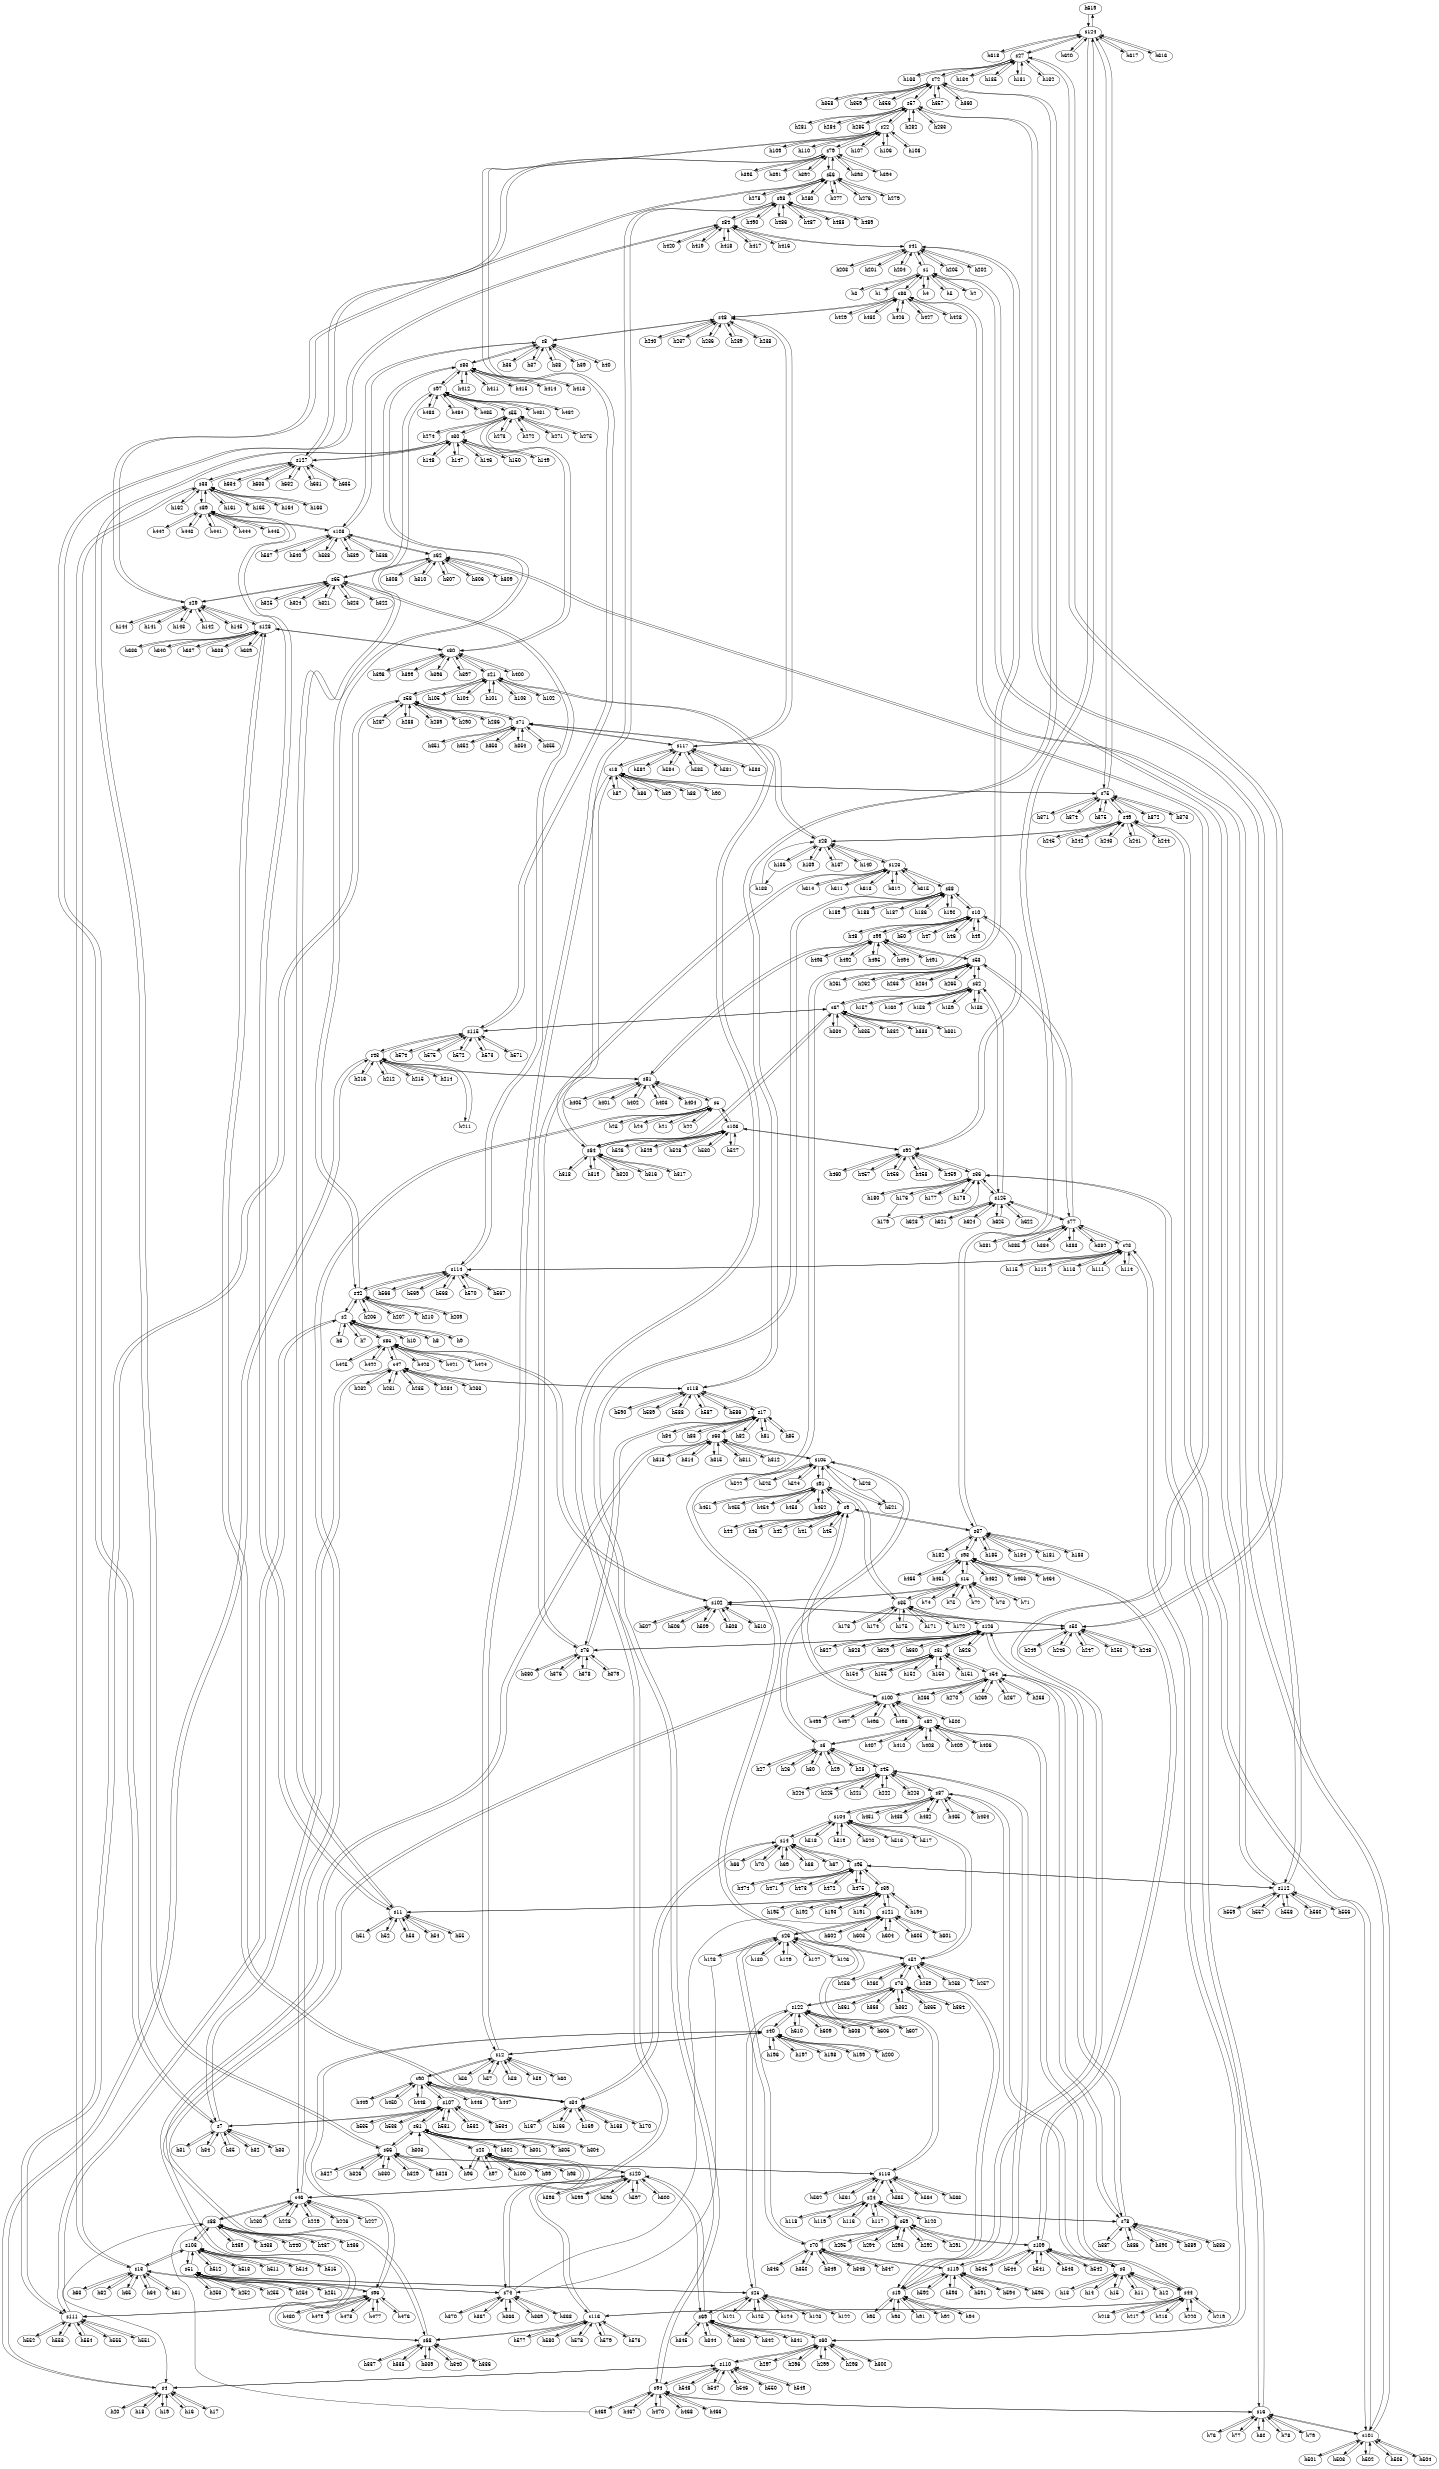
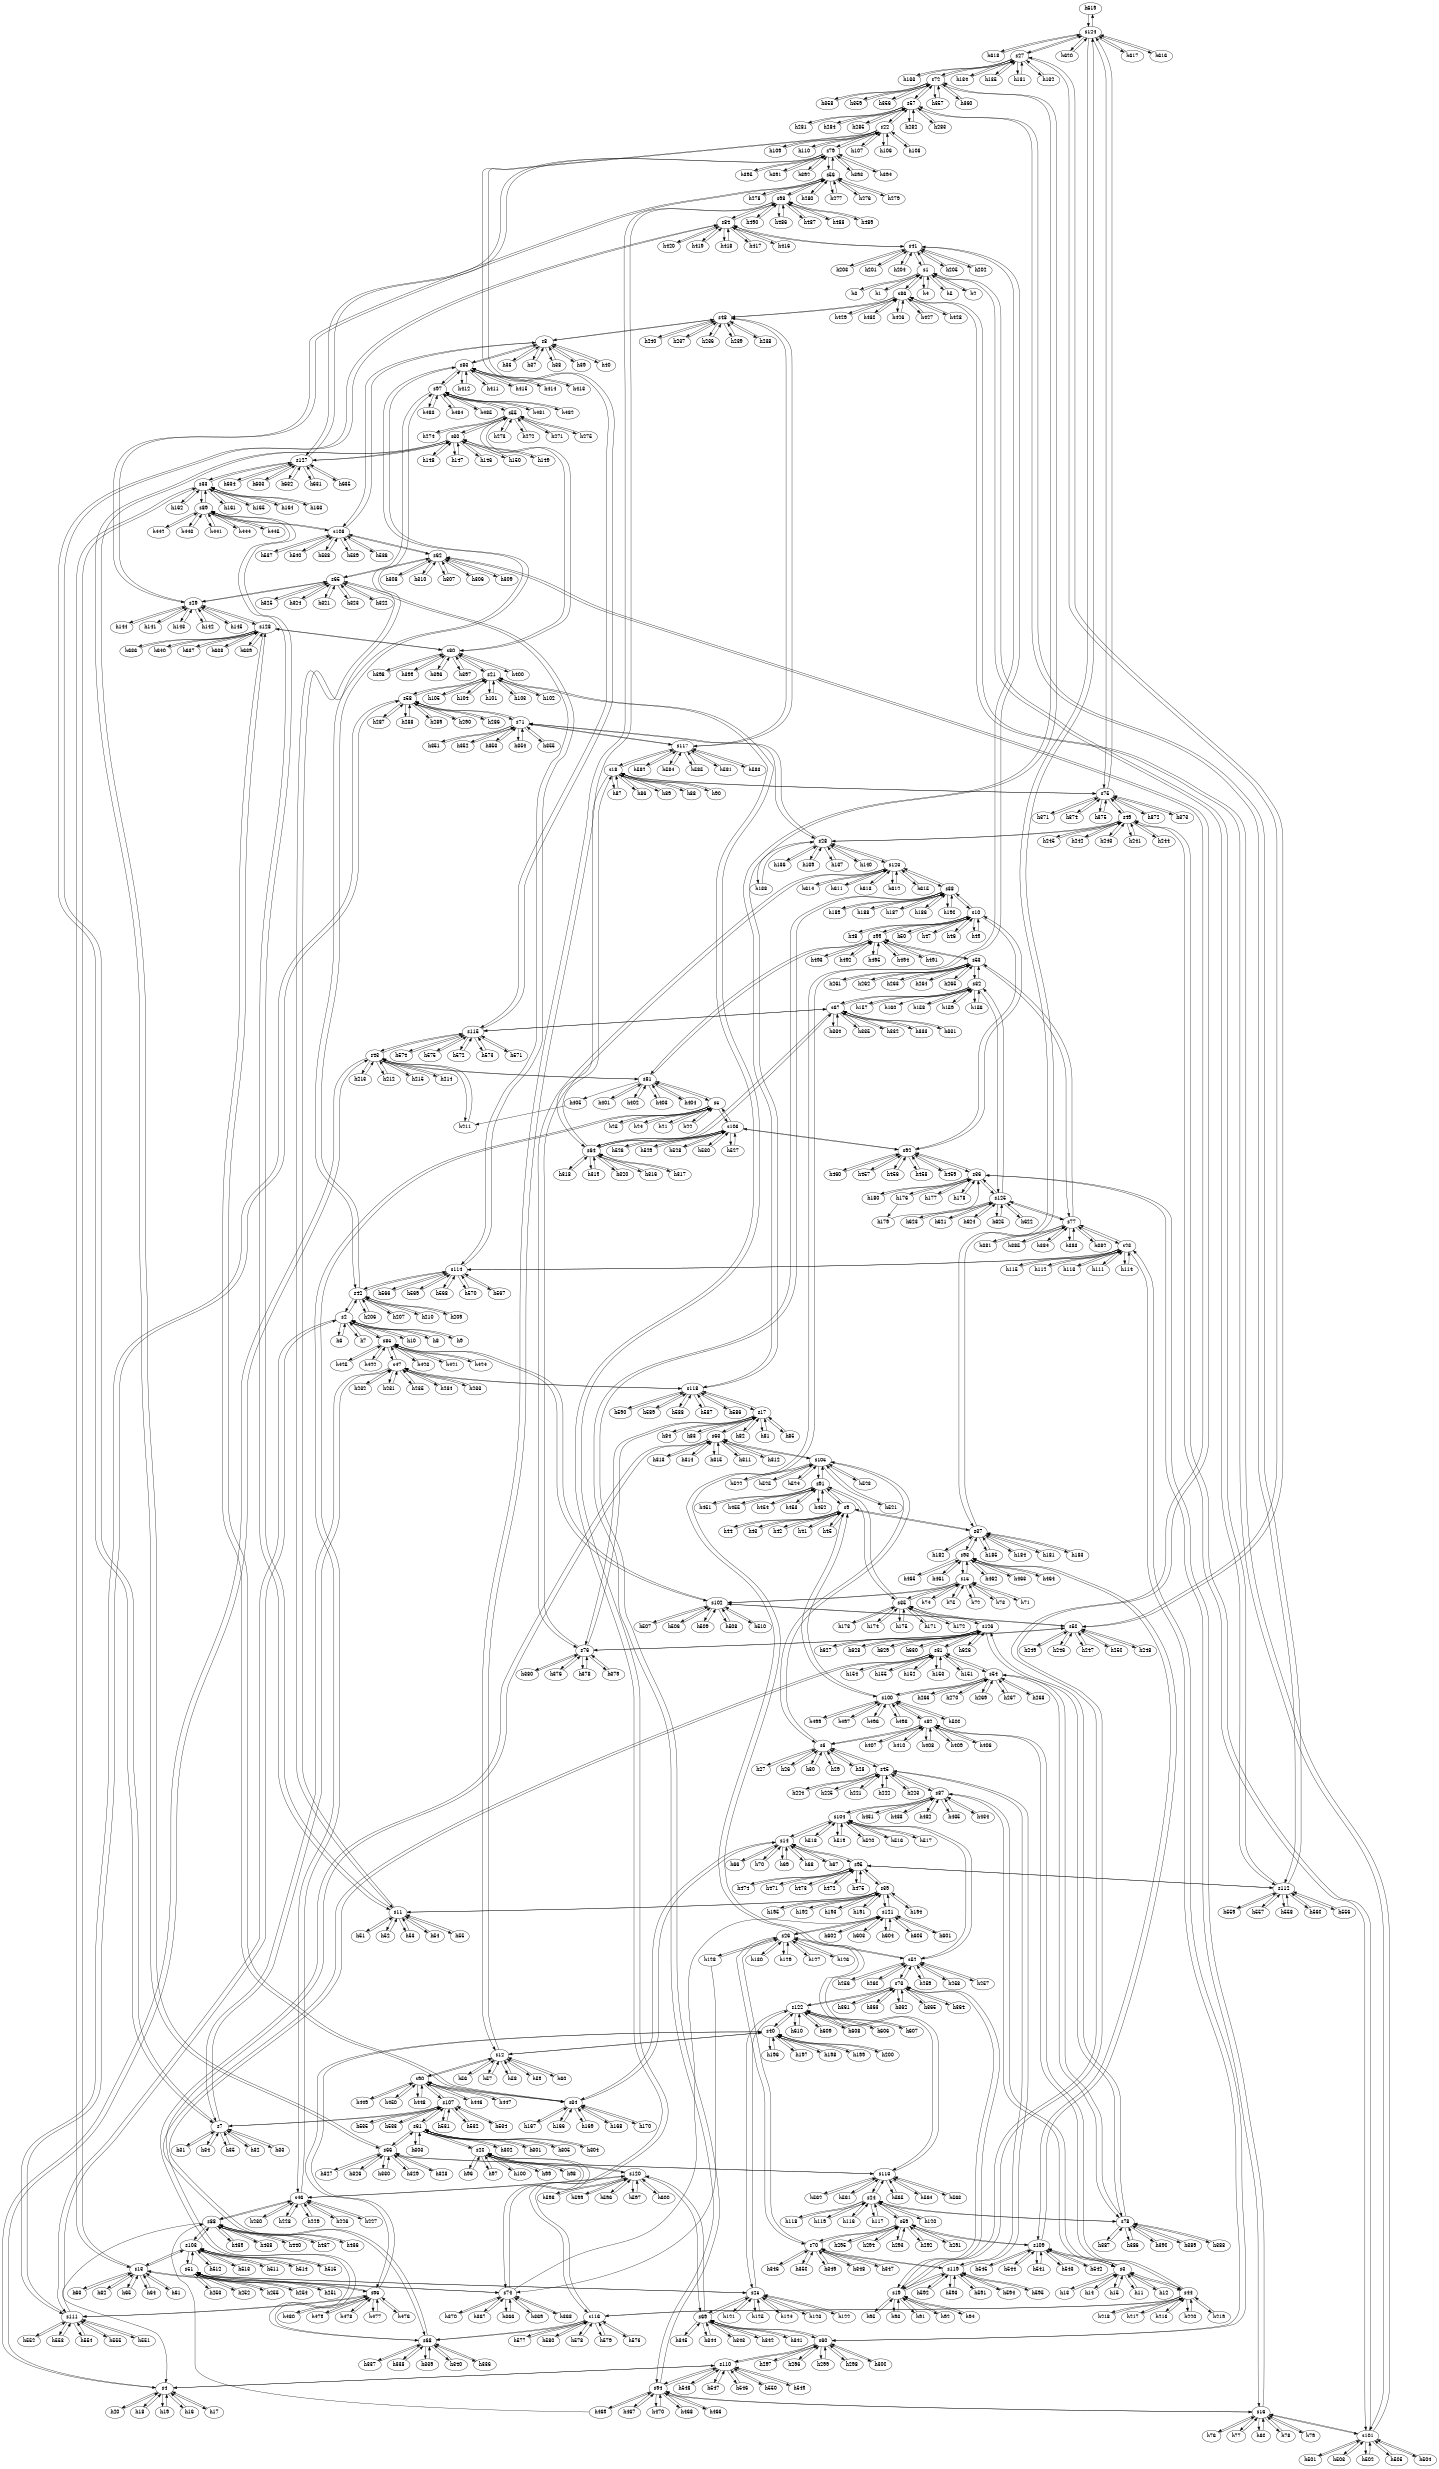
edge "h136" -> "h138": now "s28" -> "h138"
edge "h405" -> "s81": now "h405" -> "h211"
edge "h523" -> "h521": now "h523" -> "s105"
edge "s61" -> "h96": now "s61" -> "h303"
